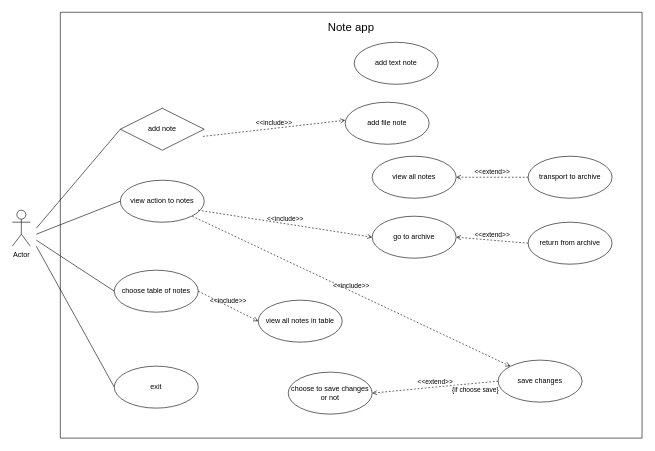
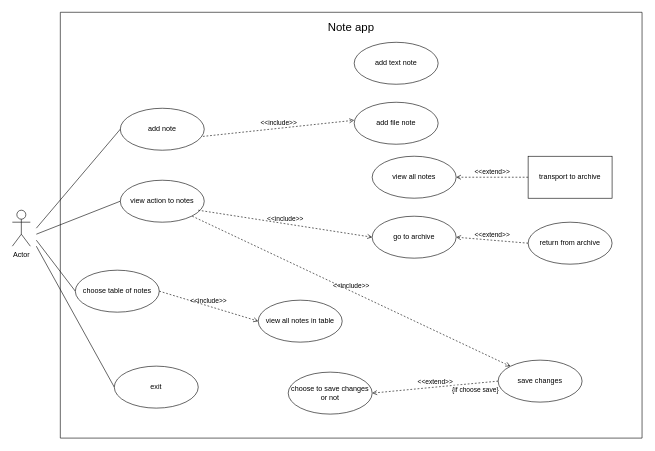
node "add file note": moved (387, 123) -> (396, 123)
node "add note": shape diamond -> ellipse
node "transport to archive": shape ellipse -> rectangle
node "choose table of notes": moved (156, 291) -> (117, 291)
